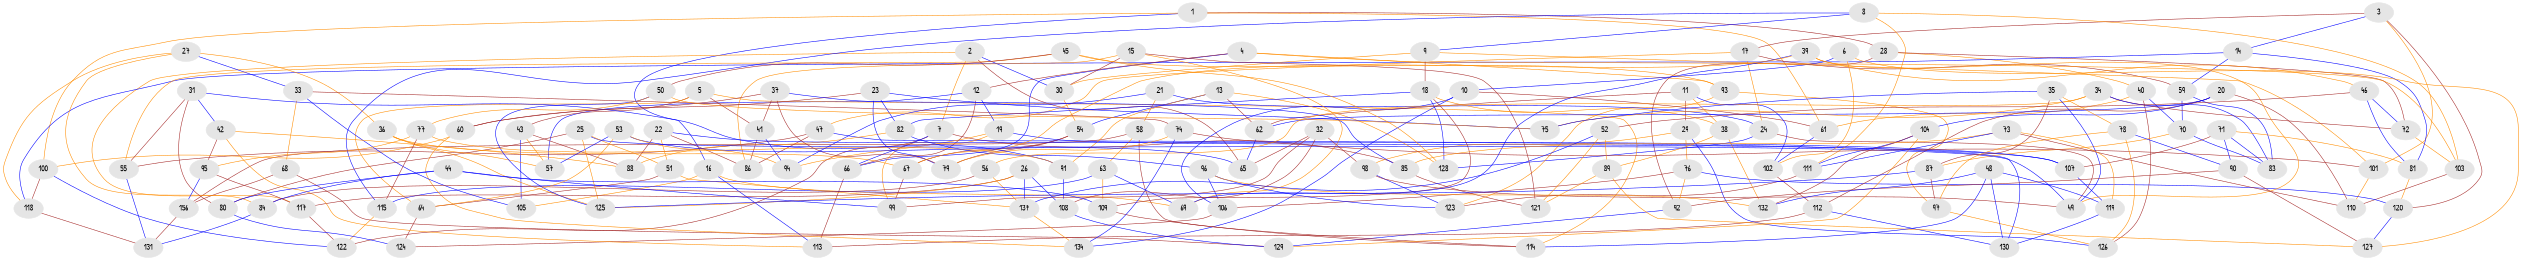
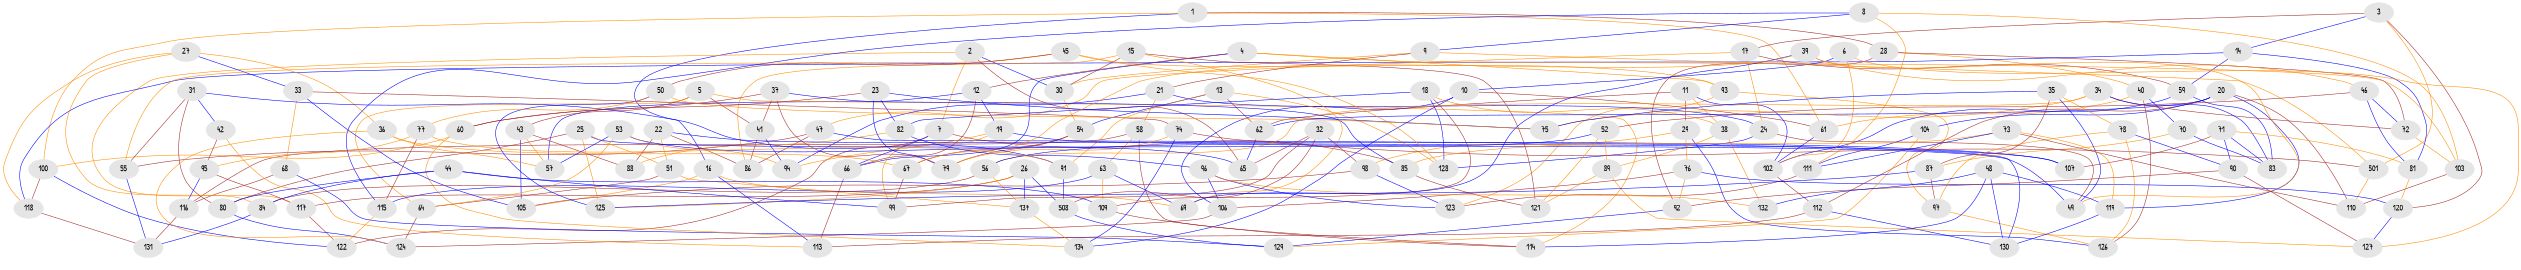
edge "9" -- "18": now "9" -- "21"
edge "59" -- "70": now "59" -- "102"
edge "42" -- "88": removed
edge "104" -- "132": removed
edge "36" -- "125": now "36" -- "124"
node "101": label "101" -> "501"
edge "52" -- "137": now "52" -- "56"
edge "107" -- "119": now "20" -- "119"
edge "98" -- "49": now "98" -- "105"
node "156": label "156" -> "116"
node "108": label "108" -> "508"
edge "68" -- "129": color brown -> blue
